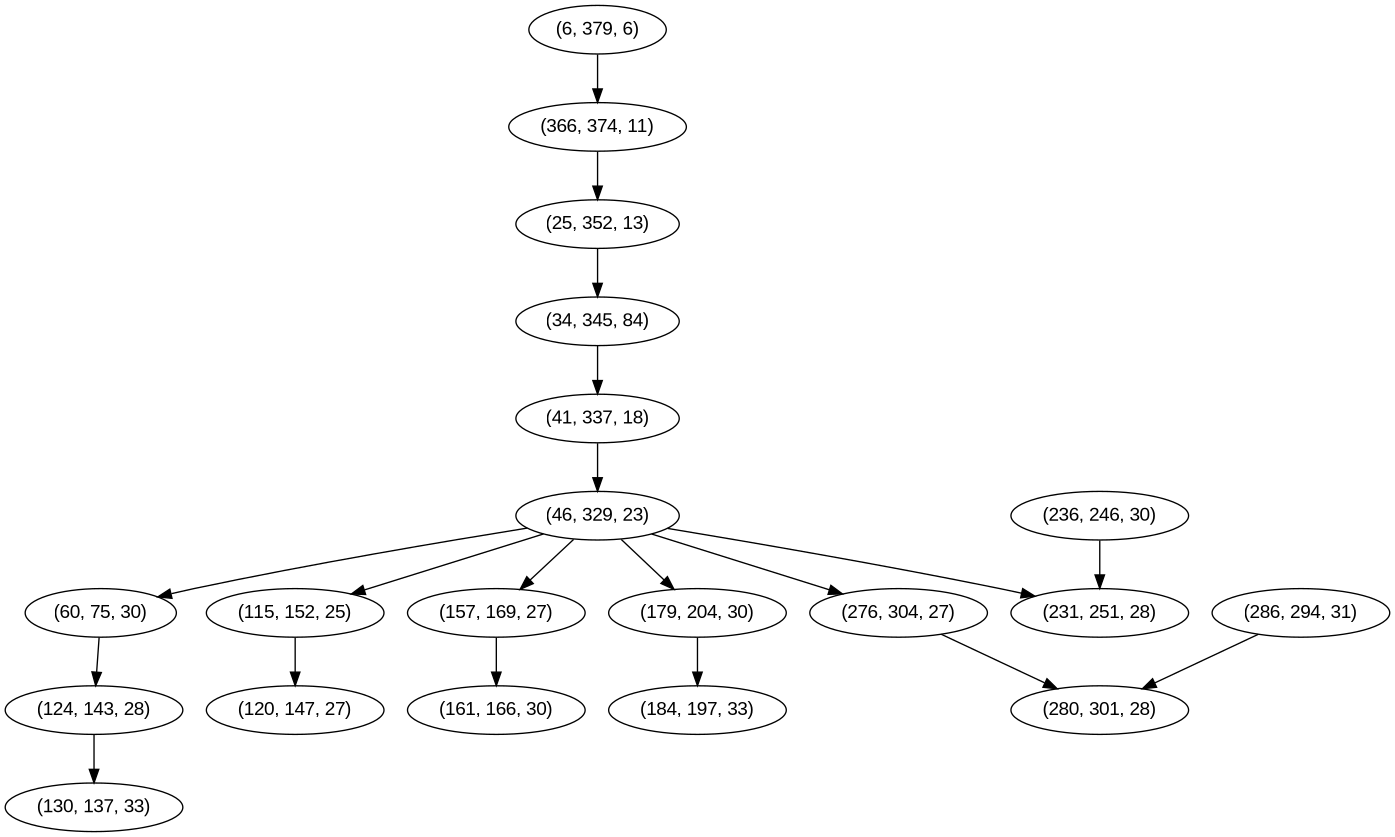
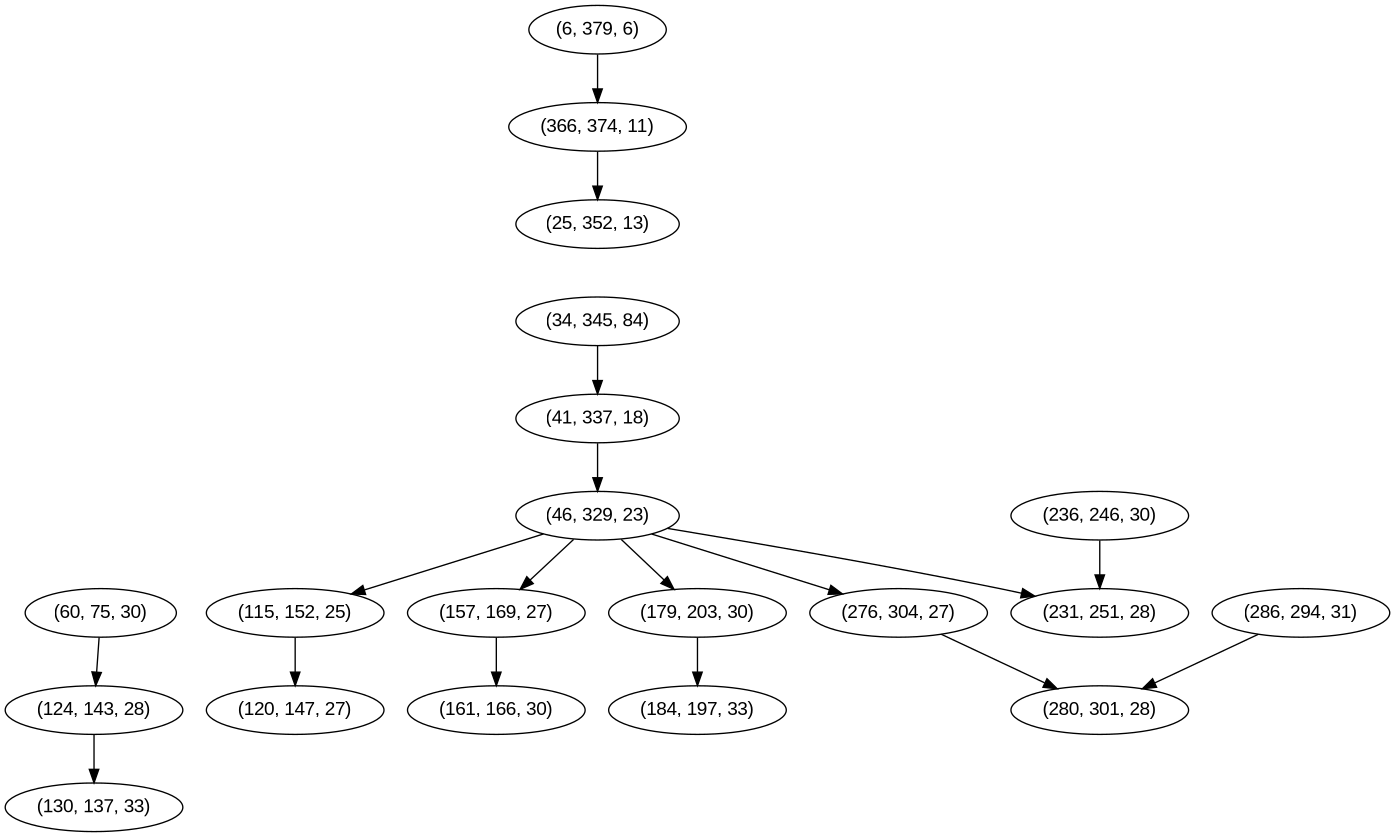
edge "(25, 352, 13)" -> "(34, 345, 84)": removed
edge "(46, 329, 23)" -> "(60, 75, 30)": removed
node "(179, 204, 30)": label "(179, 204, 30)" -> "(179, 203, 30)"
